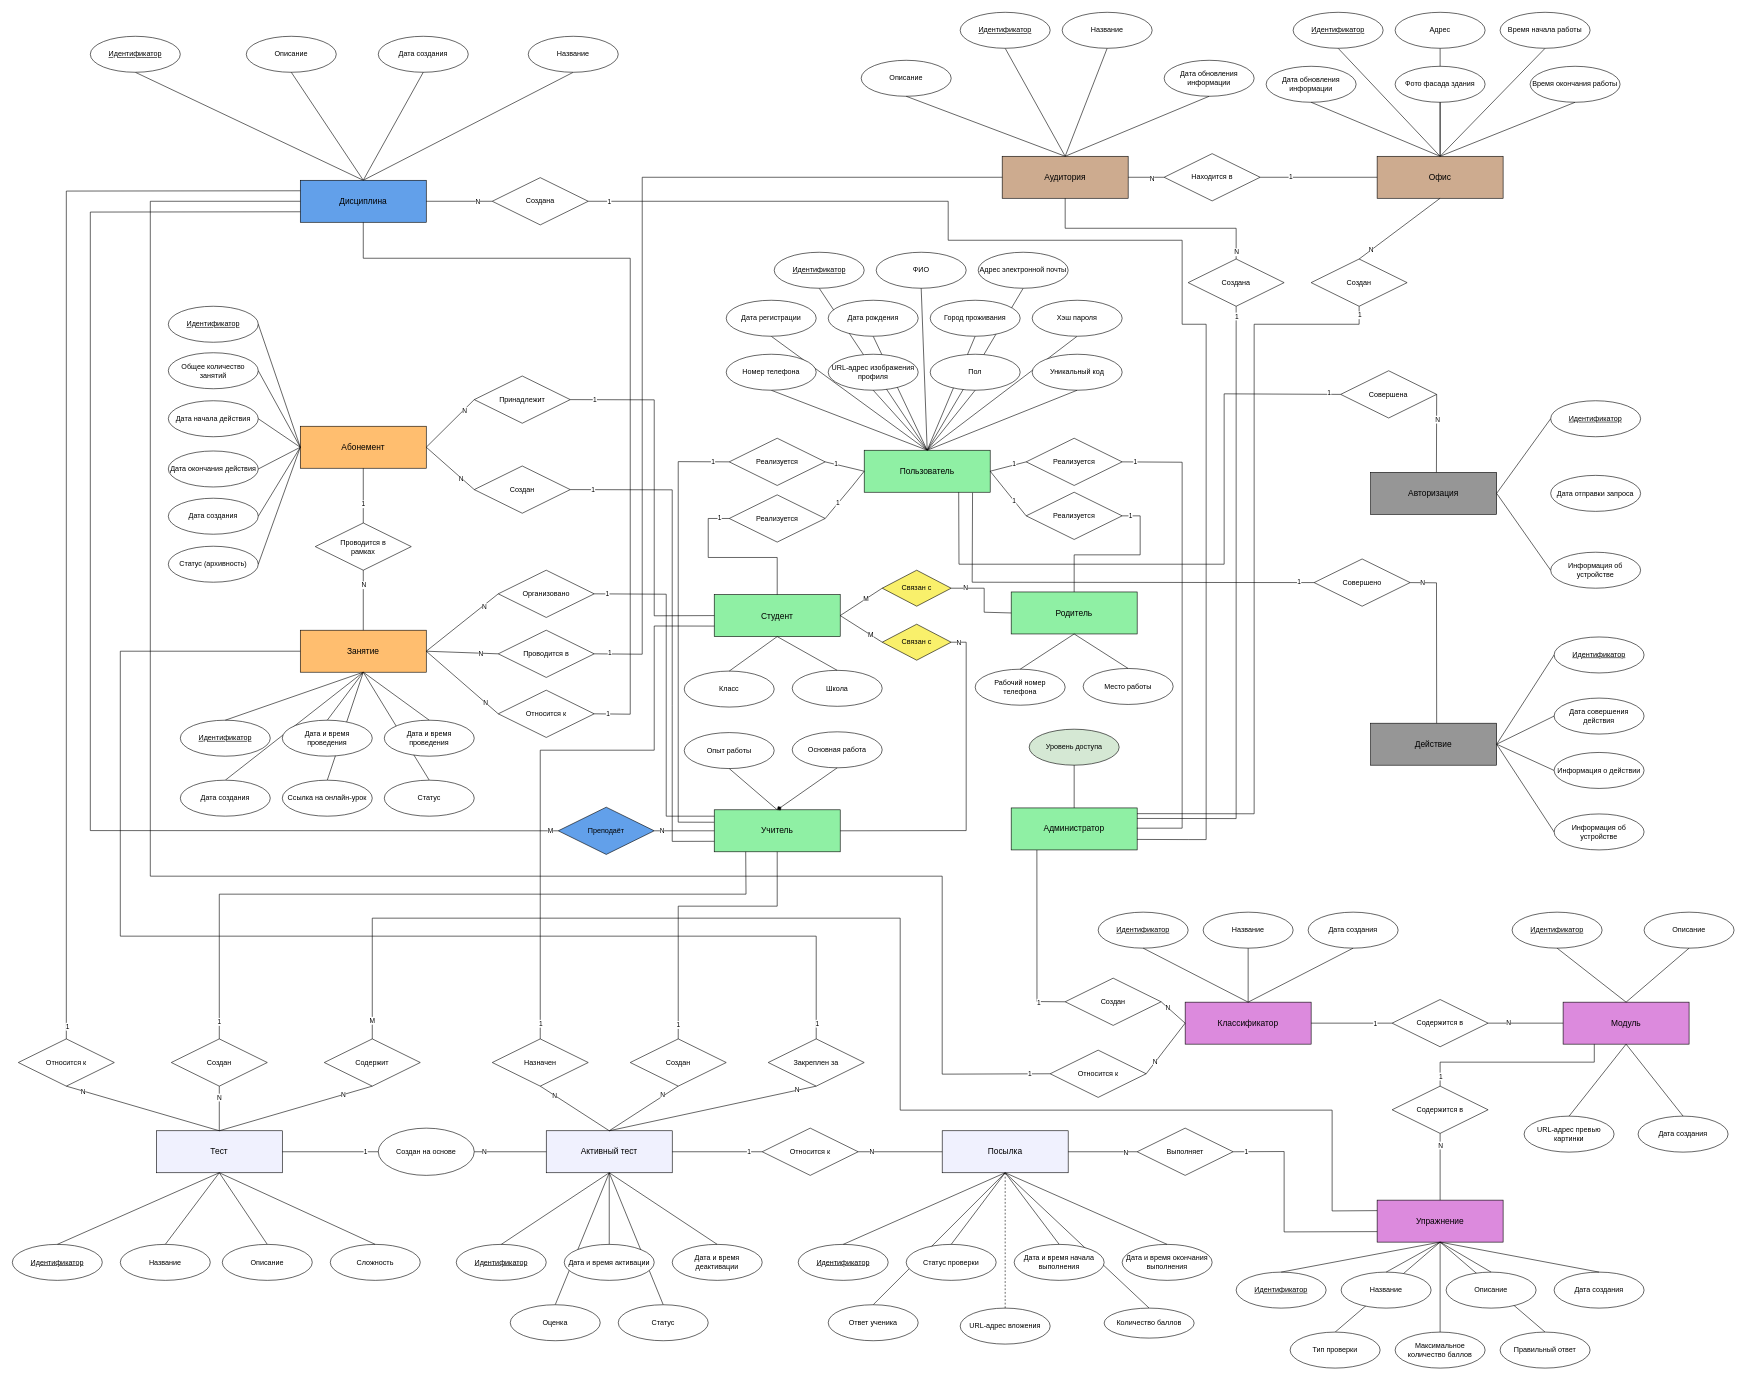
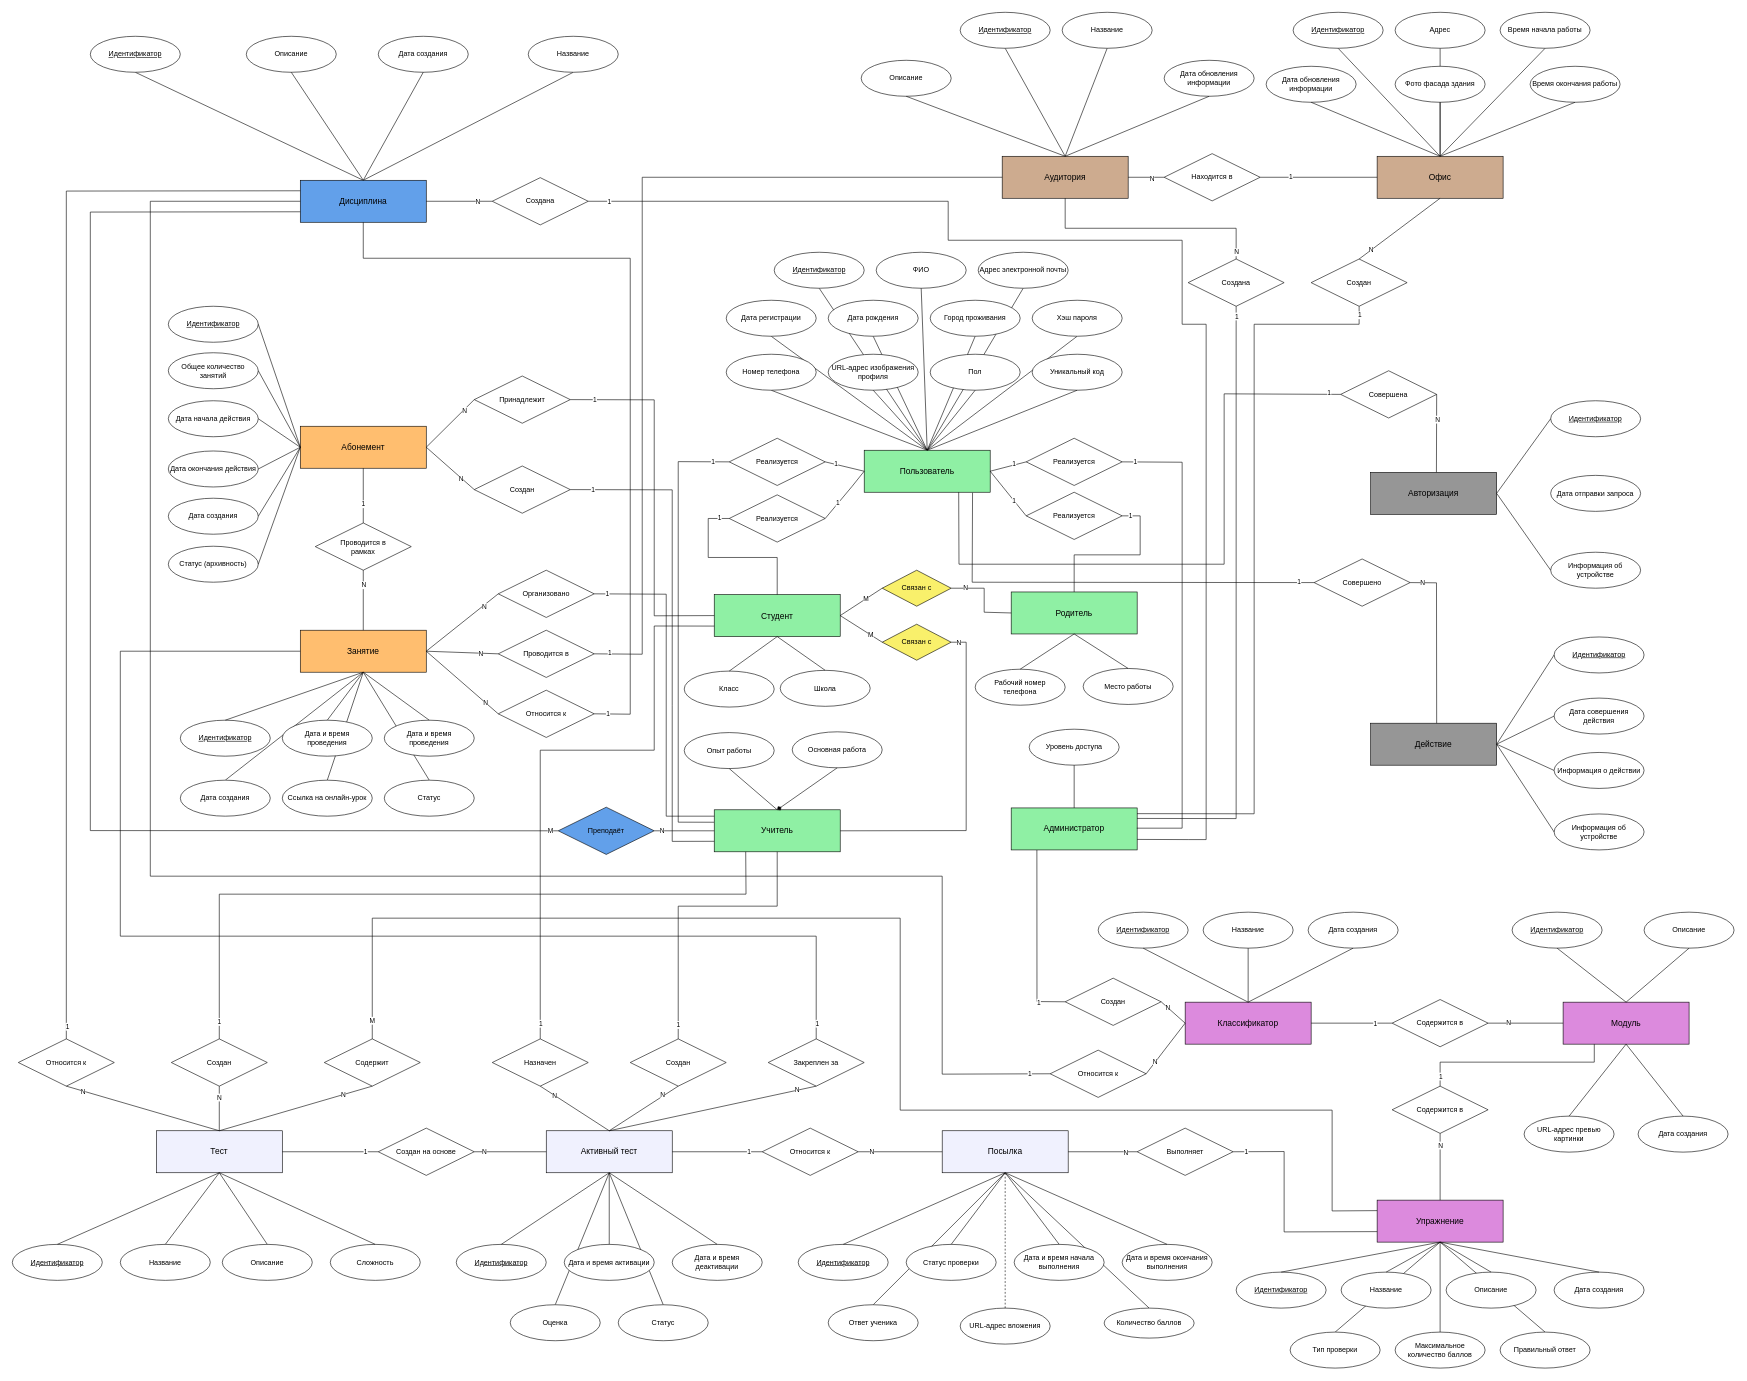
node "Школа": moved (837, 688) -> (825, 688)
node "Уровень доступа": fillcolor #d5e8d4 -> #ffffff
node "Создан на основе": shape ellipse -> diamond
